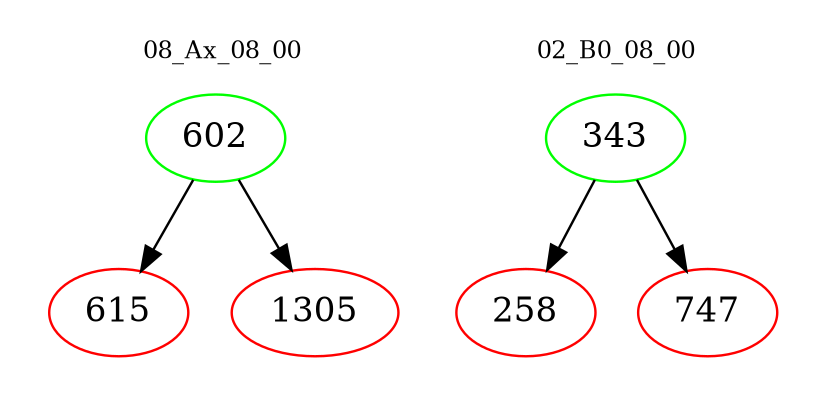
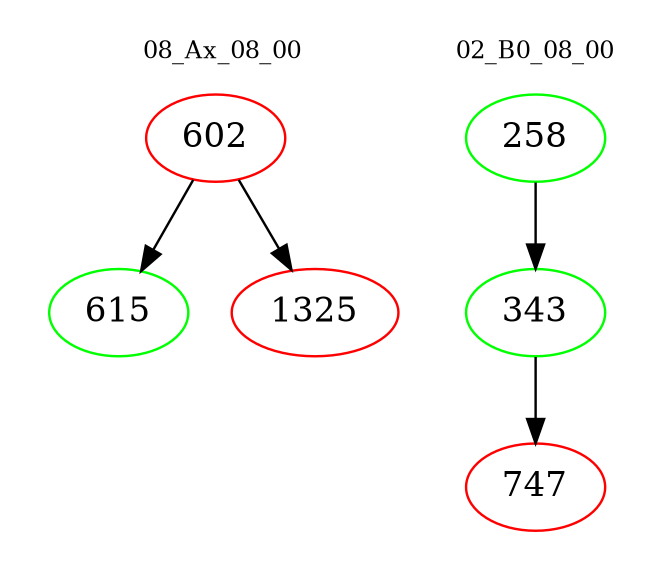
node "602": color green -> red
edge "343" -> "258": reversed
node "615": color red -> green
node "1305": label "1305" -> "1325"
node "258": color red -> green
